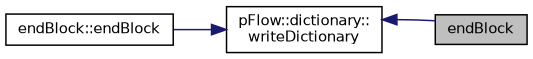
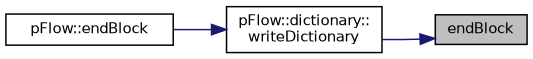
edge "endBlock" -> "pFlow::dictionary:: writeDictionary": reversed
node "endBlock::endBlock": label "endBlock::endBlock" -> "pFlow::endBlock"
